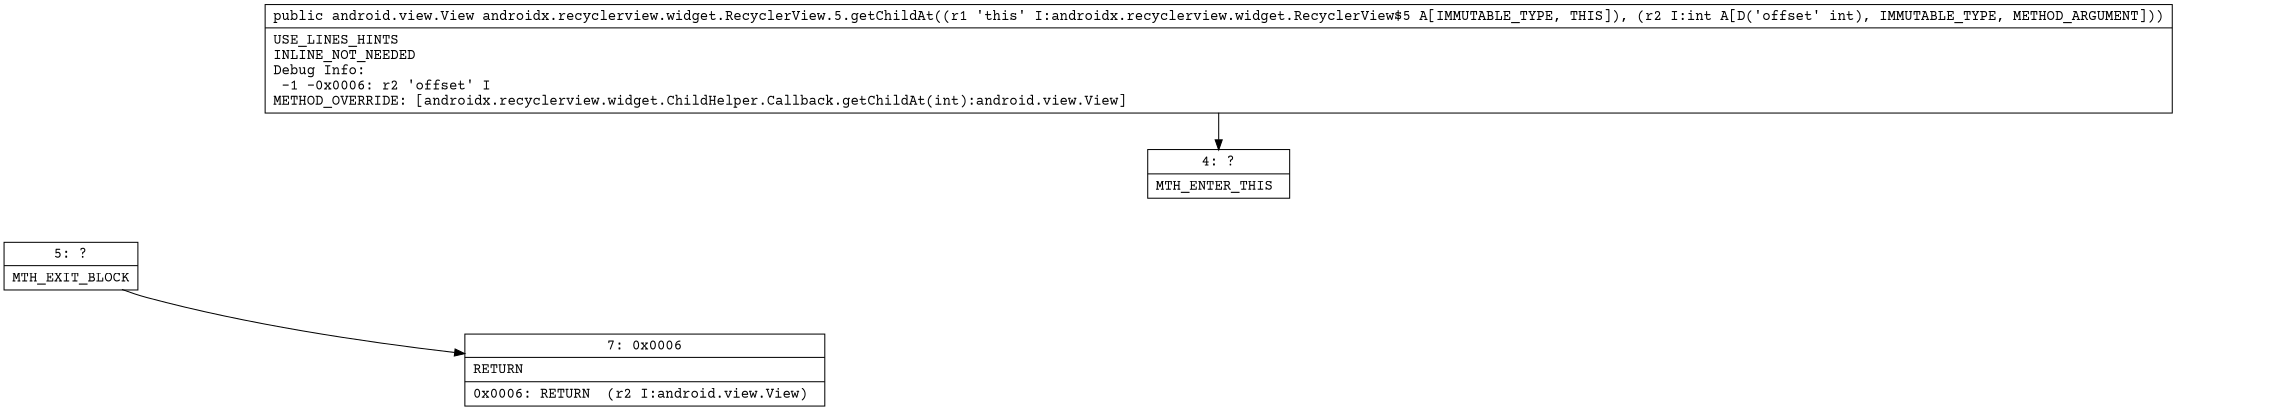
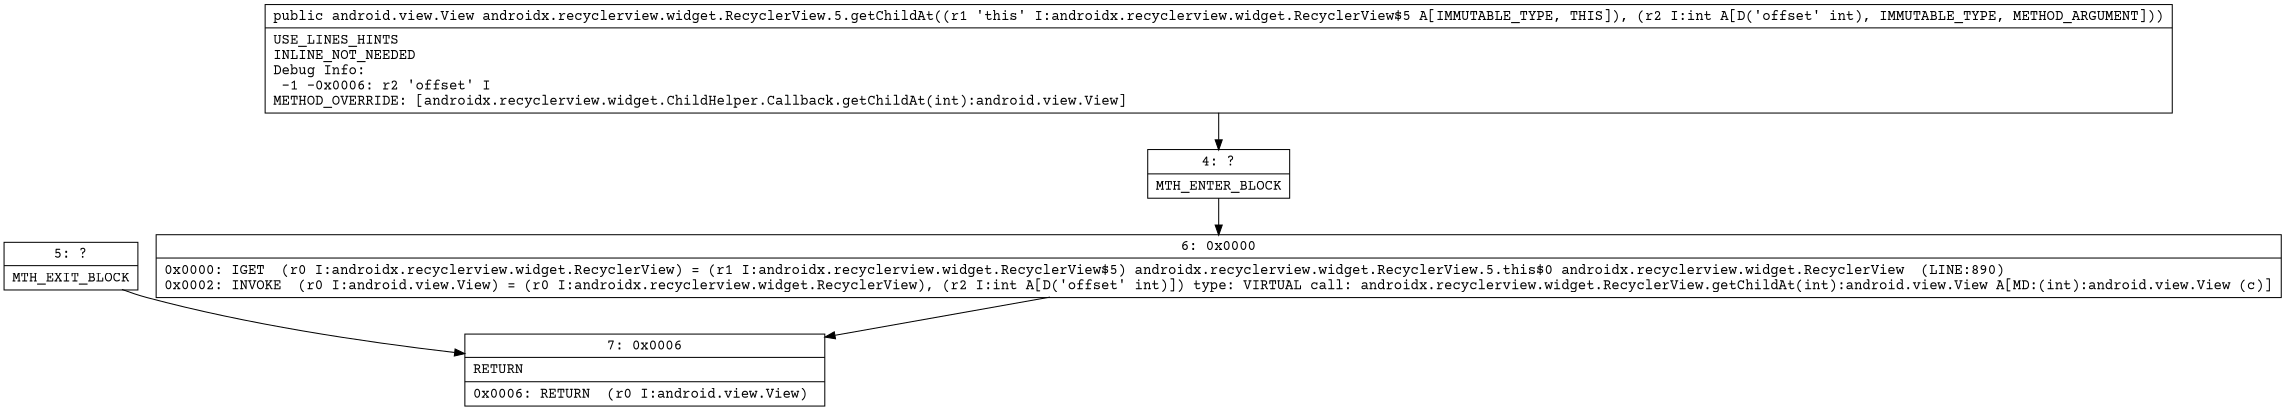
node "4: ?": text "MTH_ENTER_THIS" -> "MTH_ENTER_BLOCK"
node "6: 0x0000": added
node "7: 0x0006": text "0x0006: RETURN  (r2 I:android.view.View)" -> "0x0006: RETURN  (r0 I:android.view.View)"
